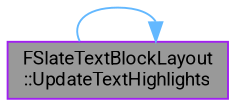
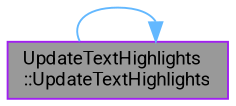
node "FSlateTextBlockLayout ::UpdateTextHighlights": label "FSlateTextBlockLayout ::UpdateTextHighlights" -> "UpdateTextHighlights ::UpdateTextHighlights"
